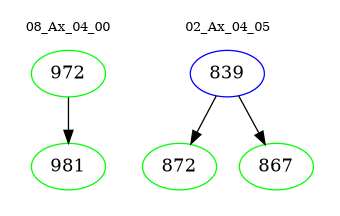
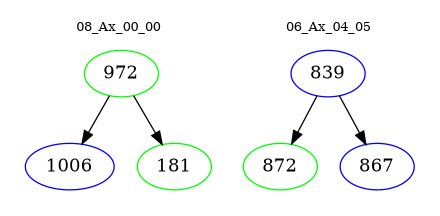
cluster "08_Ax_04_00": label "08_Ax_04_00" -> "08_Ax_00_00"
cluster "02_Ax_04_05": label "02_Ax_04_05" -> "06_Ax_04_05"
node "981": label "981" -> "181"
node "1006": added
node "867": color green -> blue
